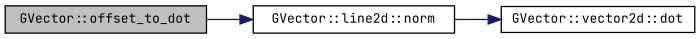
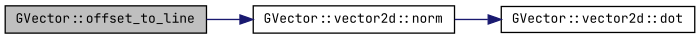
node "GVector::offset_to_dot": label "GVector::offset_to_dot" -> "GVector::offset_to_line"
node "GVector::line2d::norm": label "GVector::line2d::norm" -> "GVector::vector2d::norm"
